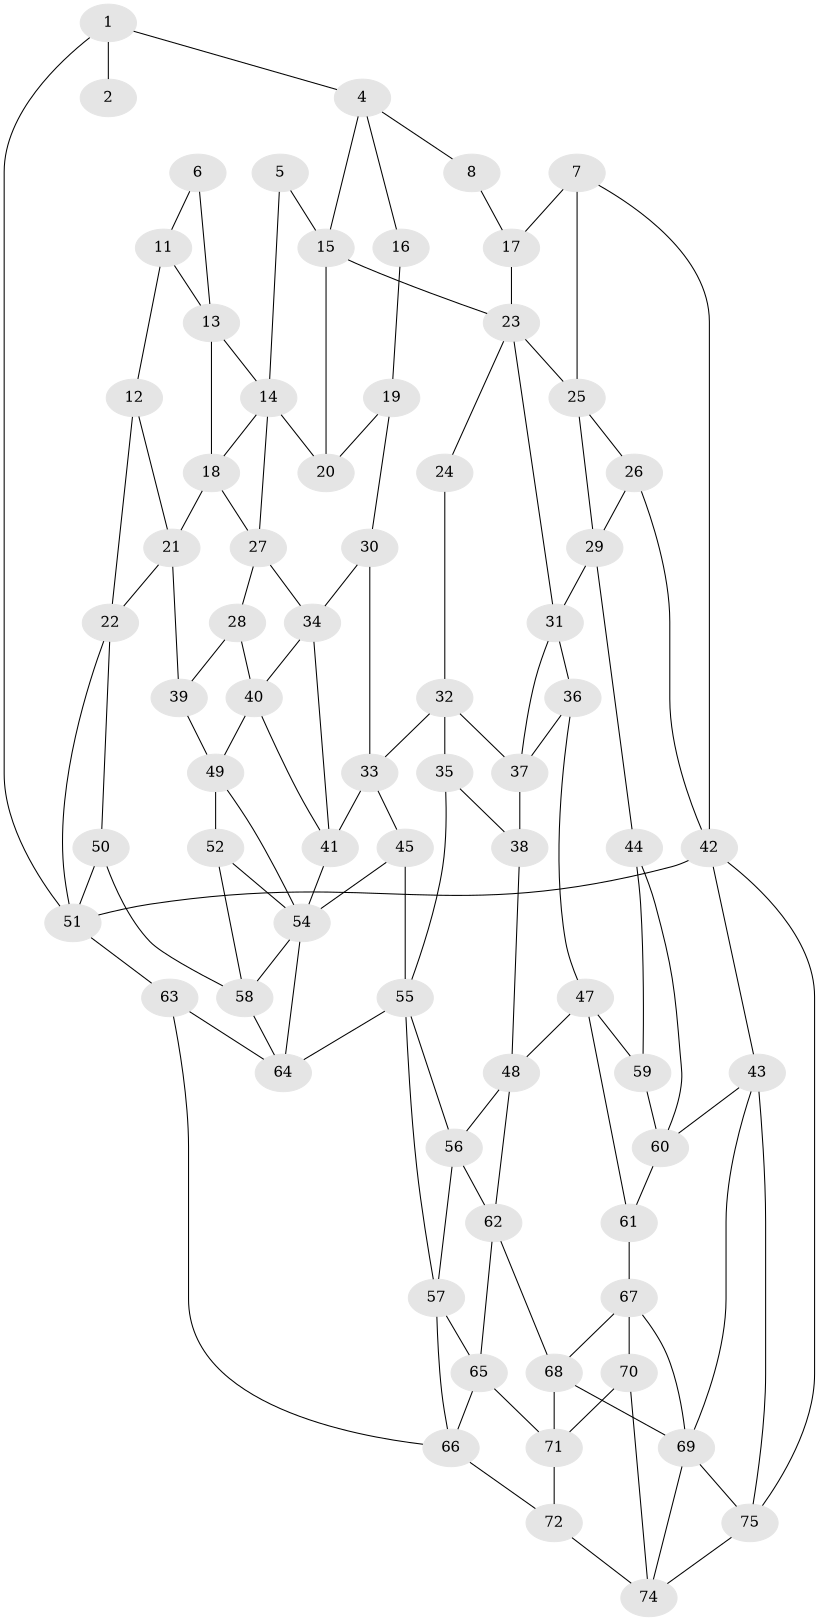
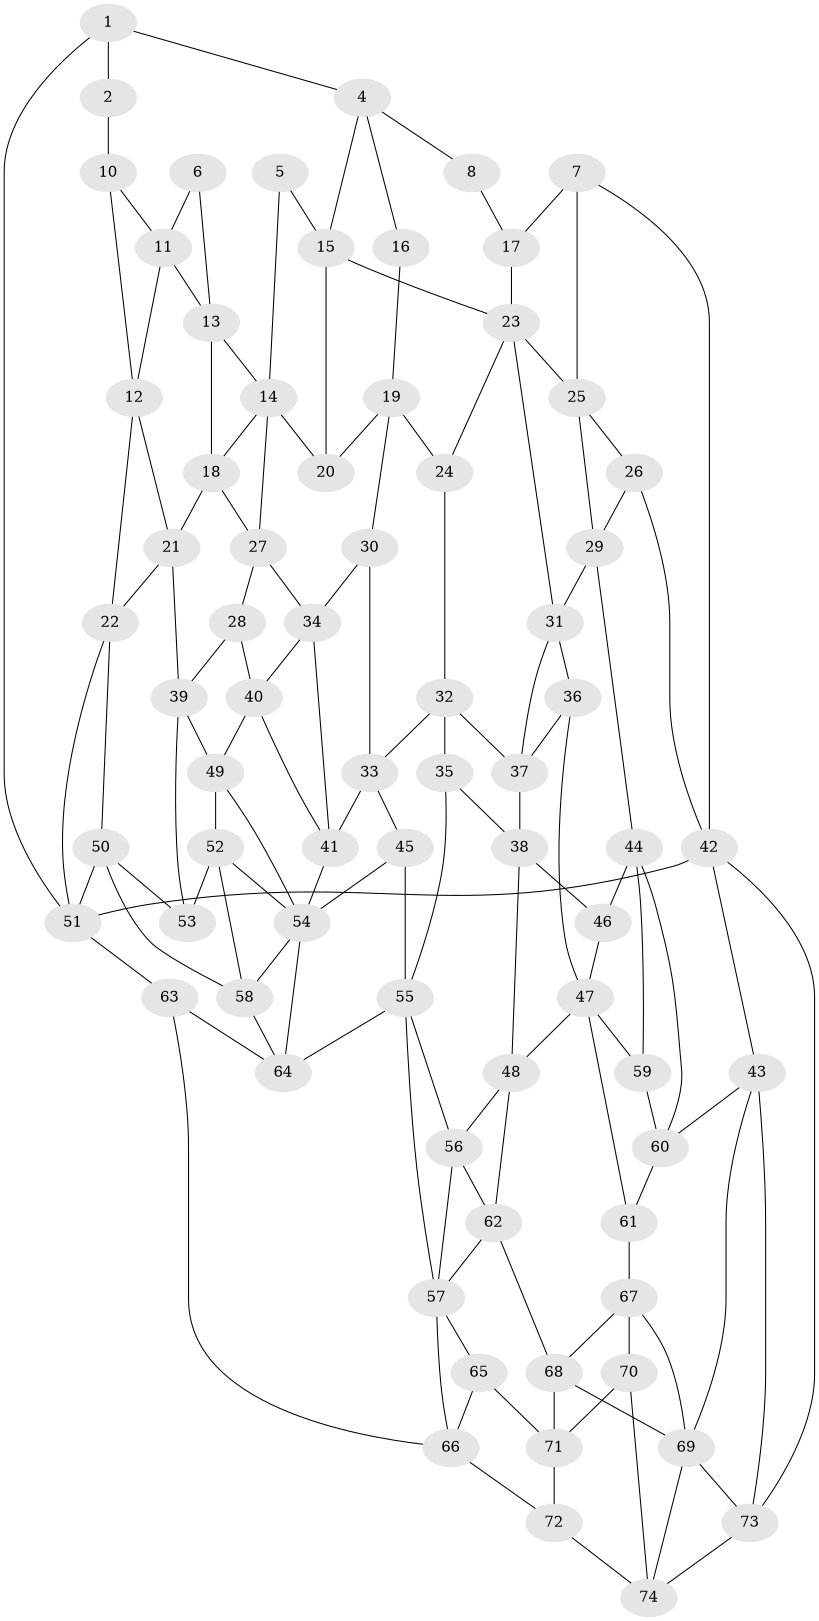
node "10": added
edge "19" -- "24": added
node "53": added
node "46": added
edge "62" -- "65": now "62" -- "57"
node "75": label "75" -> "73"
